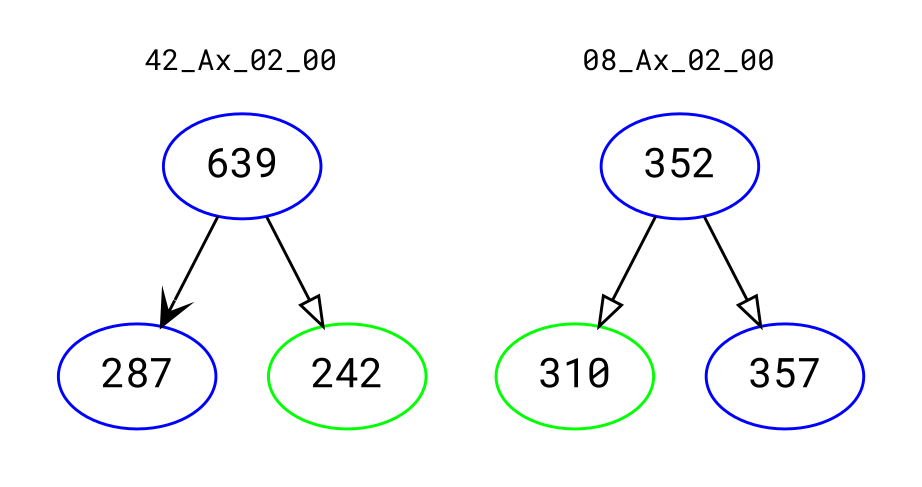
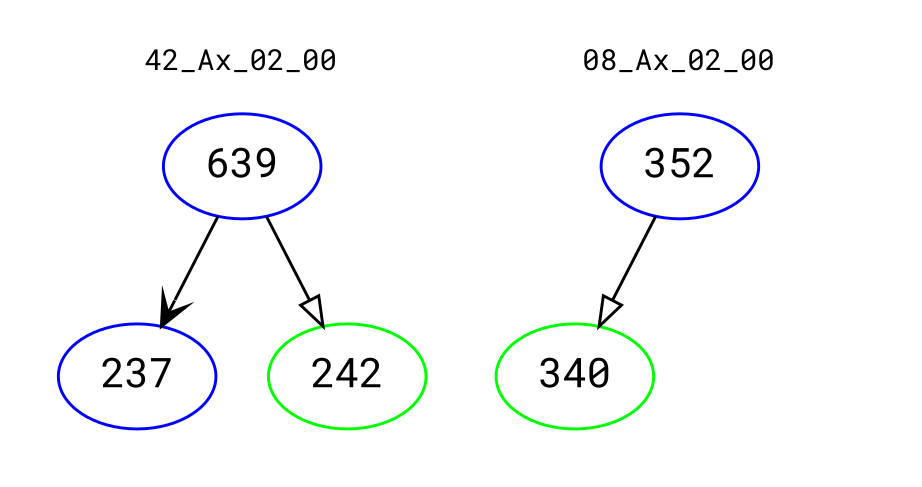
node "287": label "287" -> "237"
node "310": label "310" -> "340"
node "357": removed
